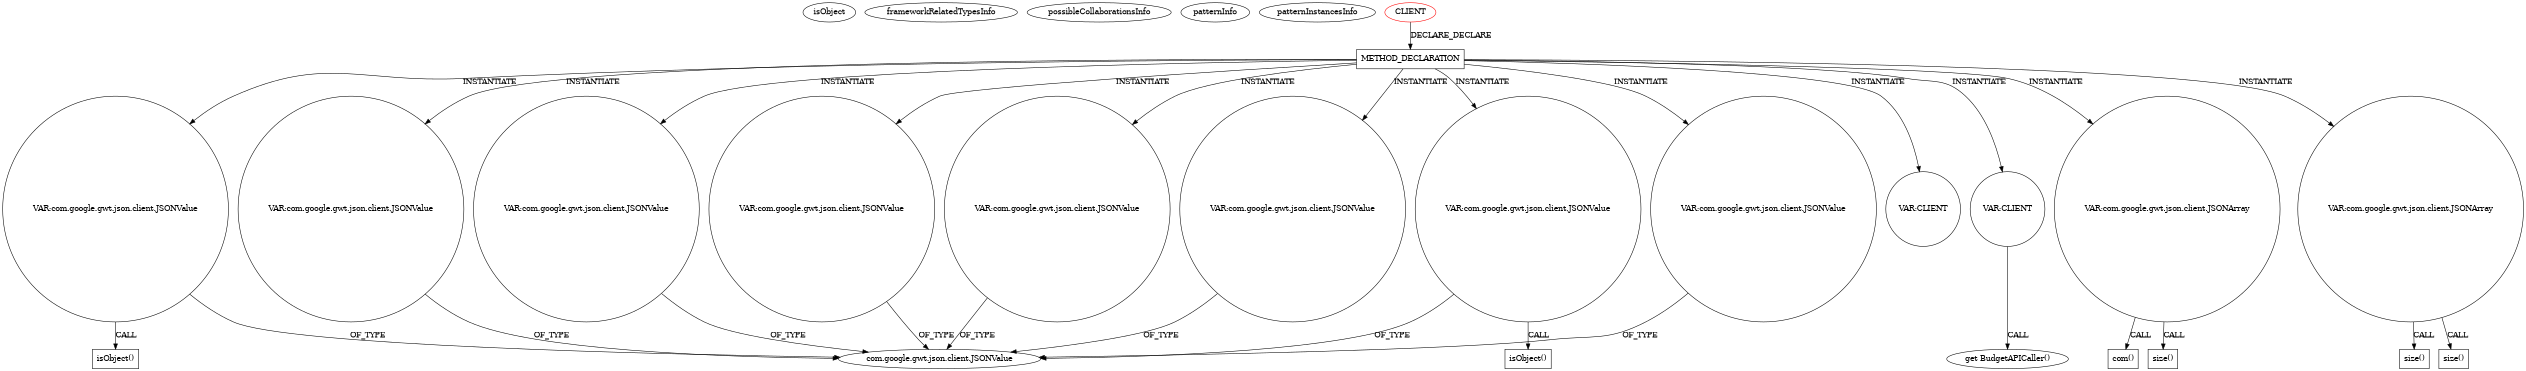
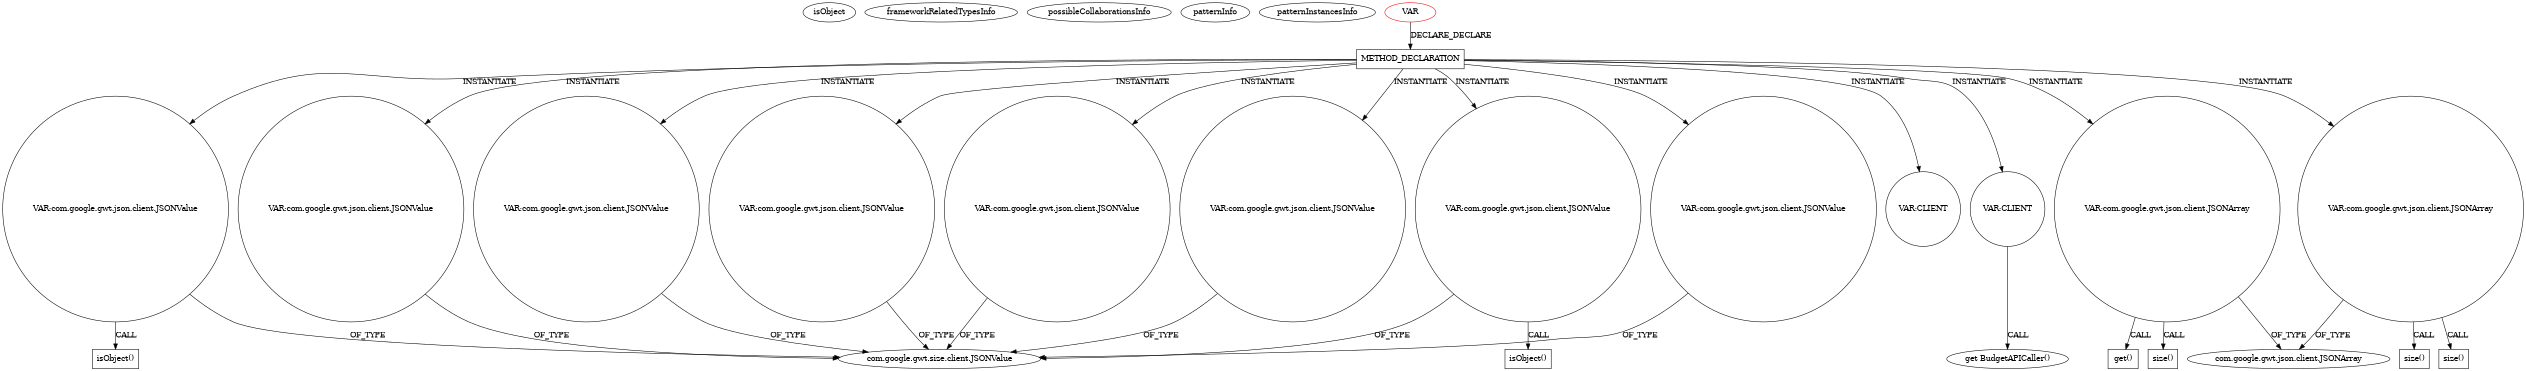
node "CLIENT": label "CLIENT" -> "VAR"
node "com.google.gwt.json.client.JSONValue": label "com.google.gwt.json.client.JSONValue" -> "com.google.gwt.size.client.JSONValue"
node "com()": label "com()" -> "get()"
node "com.google.gwt.json.client.JSONArray": added
